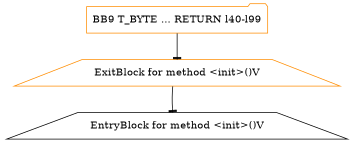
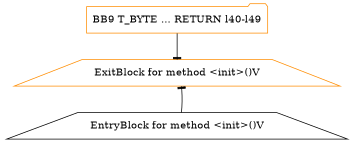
node "BB9 T_BYTE ... RETURN l40-l99": label "BB9 T_BYTE ... RETURN l40-l99" -> "BB9 T_BYTE ... RETURN l40-l49"
edge "ExitBlock for method <init>()V" -> "EntryBlock for method <init>()V": reversed
